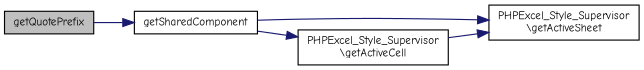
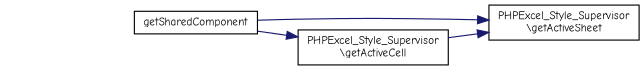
node "getQuotePrefix": removed
